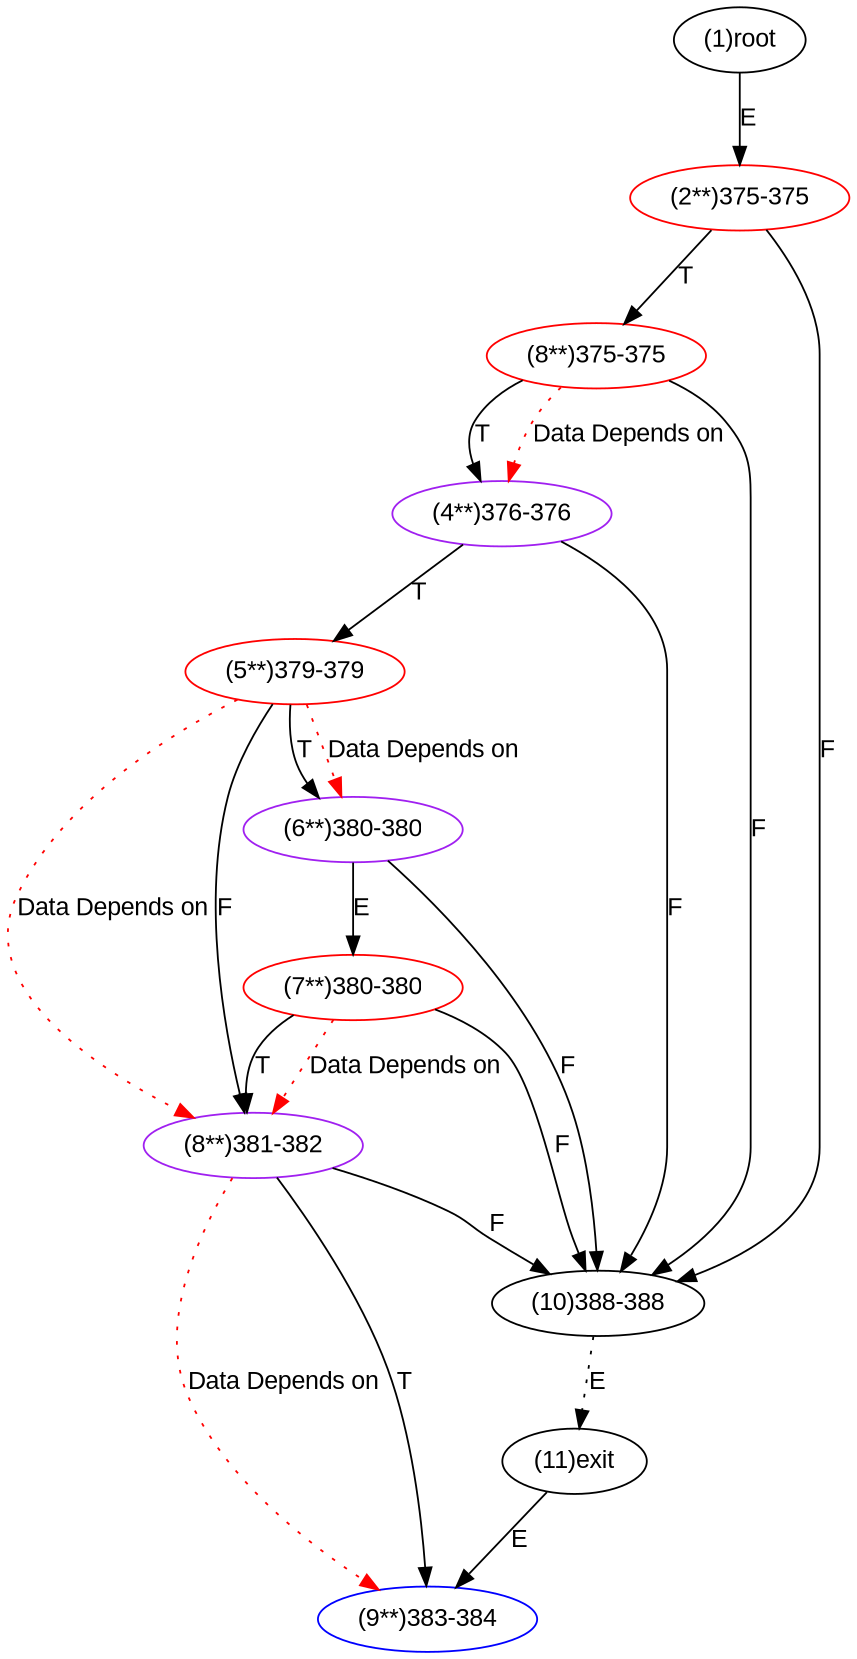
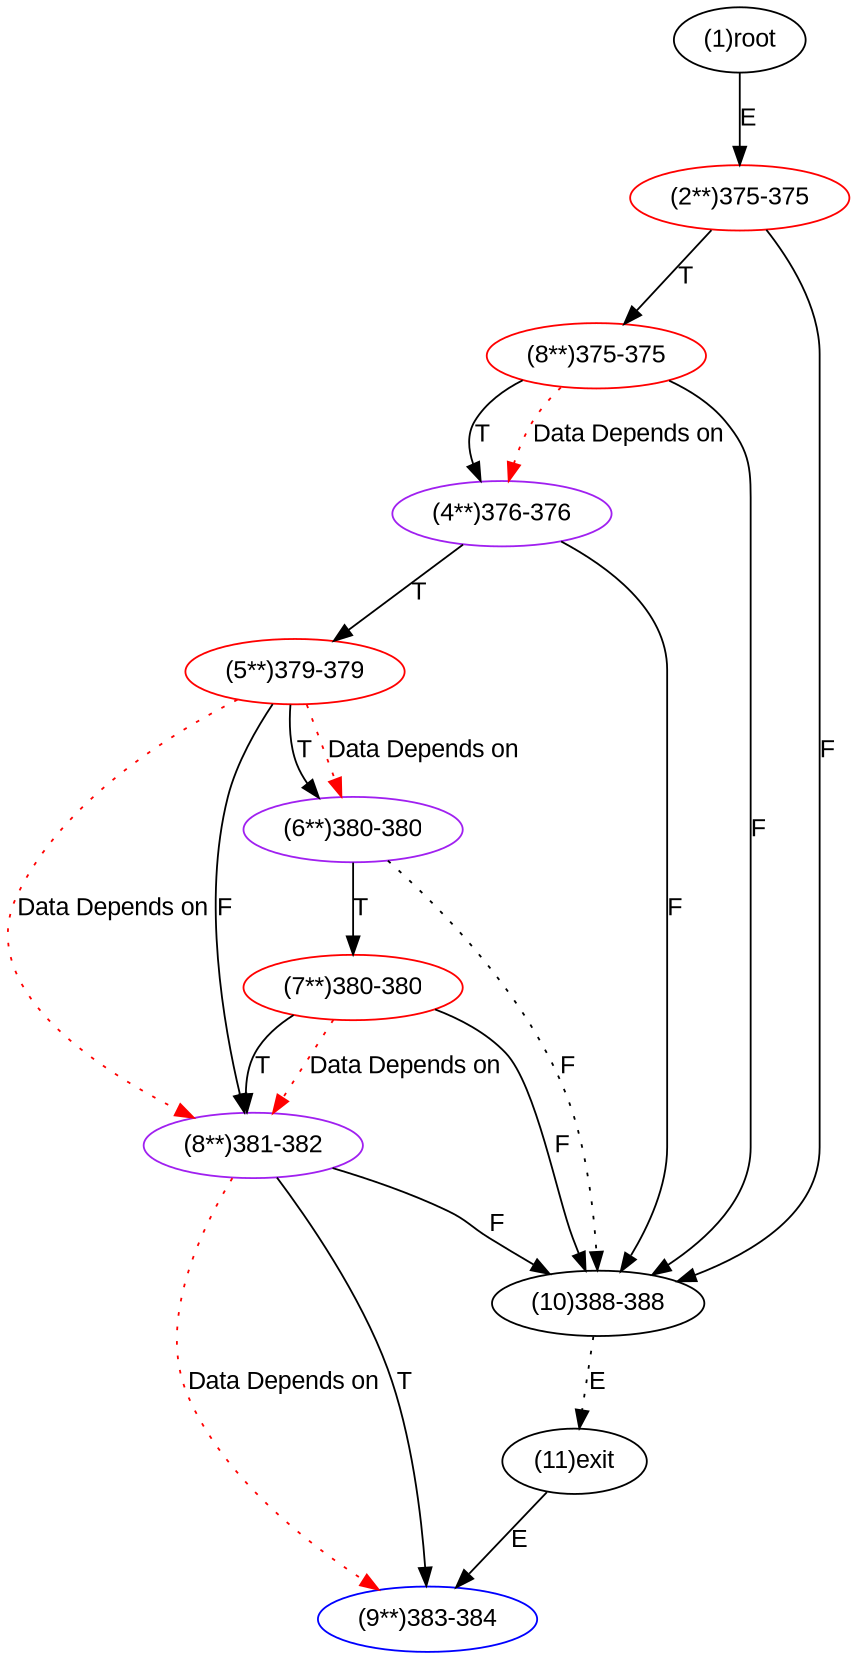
edge "(6**)380-380" -> "(7**)380-380": label "E" -> "T"
edge "(6**)380-380" -> "(10)388-388": style solid -> dotted
